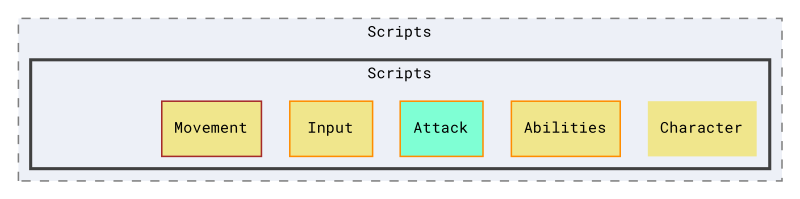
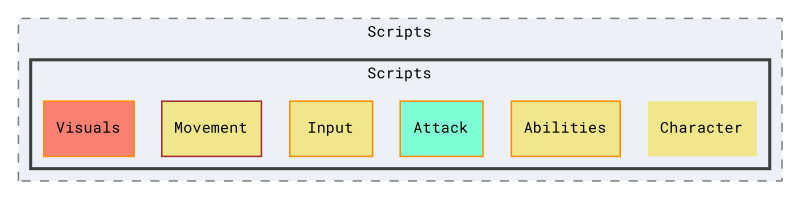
node "Visuals": added
